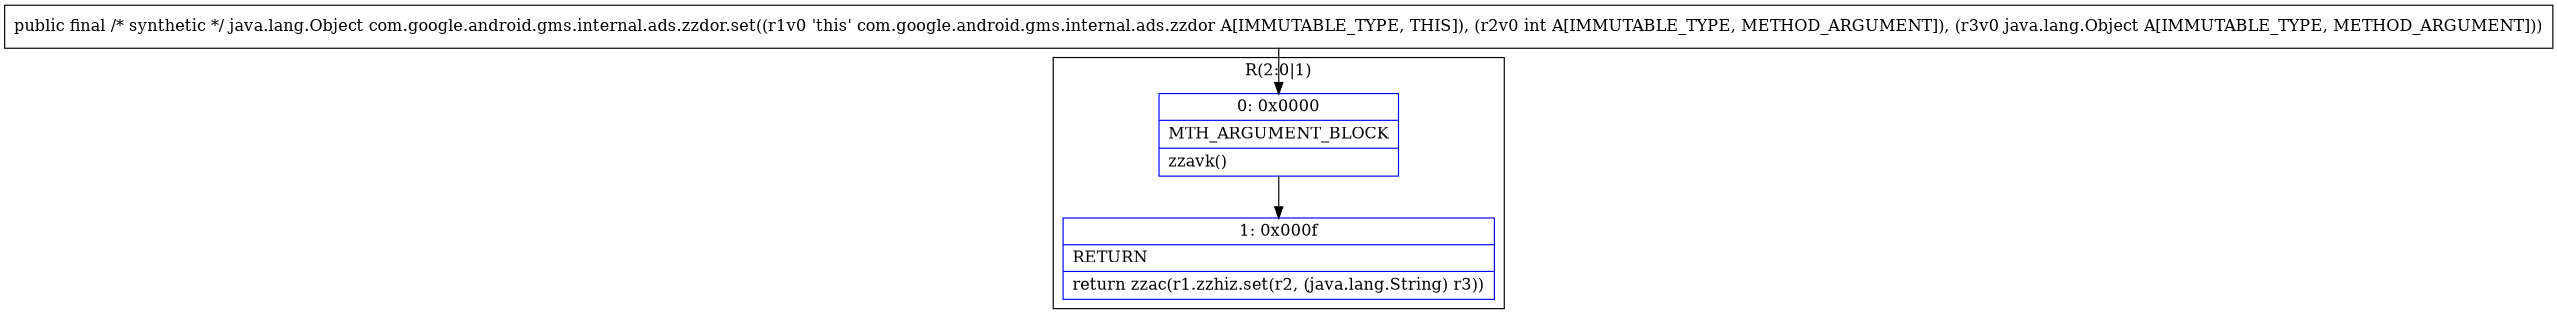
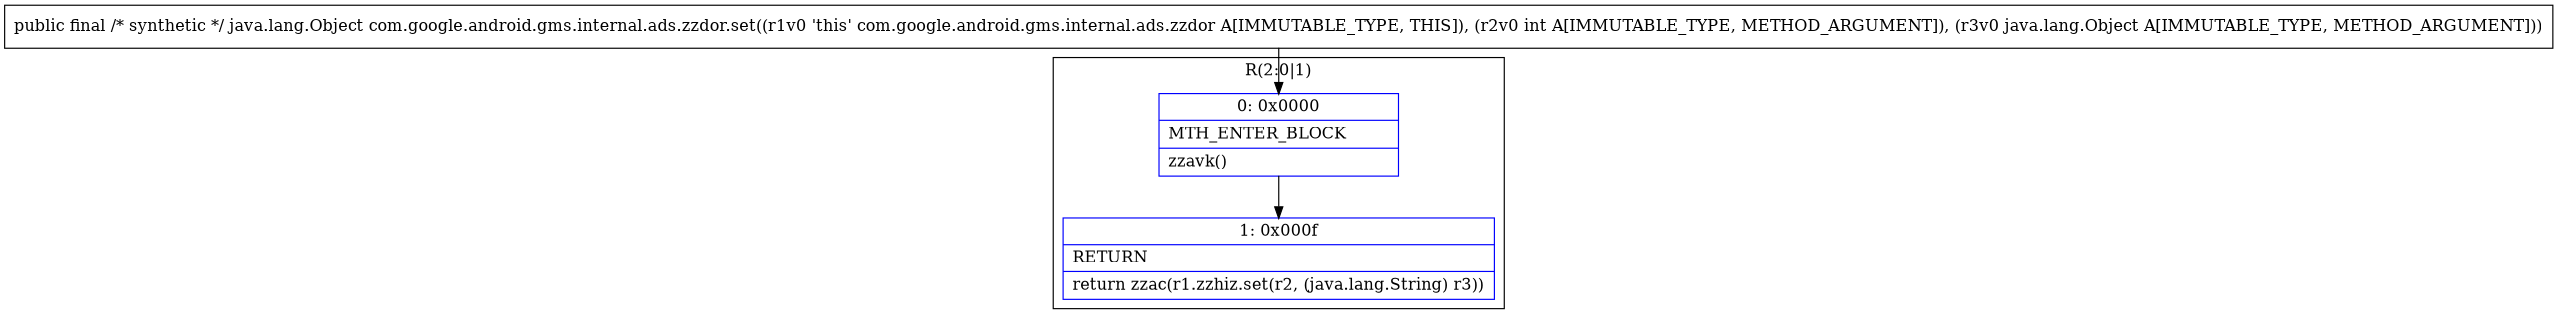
node "0: 0x0000": text "MTH_ARGUMENT_BLOCK" -> "MTH_ENTER_BLOCK"
